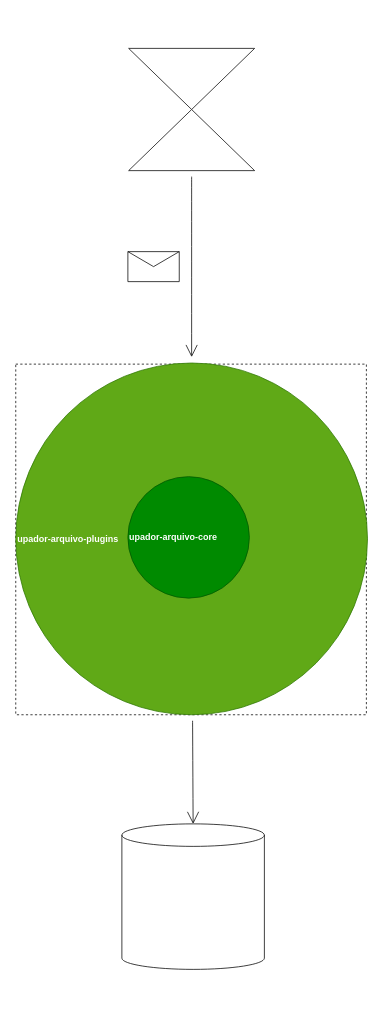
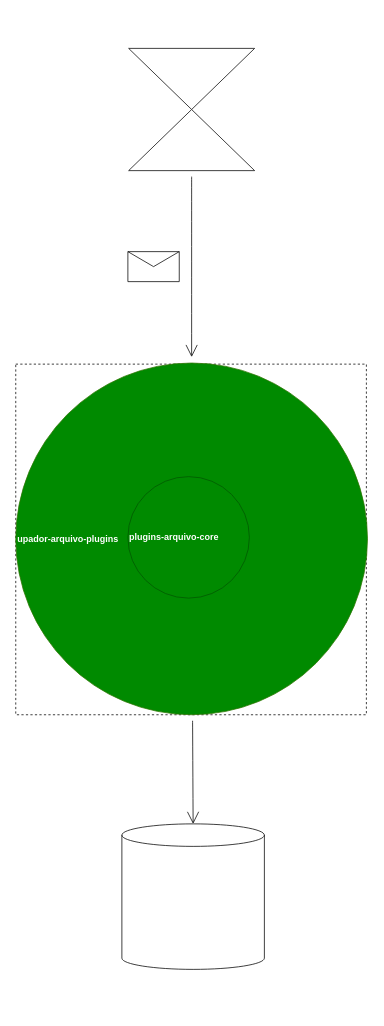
node "upador-arquivo-core": label "upador-arquivo-core" -> "plugins-arquivo-core"
node "upador-arquivo-plugins": fillcolor #60a917 -> #008a00
node "app": moved (45, 696) -> (53, 685)
